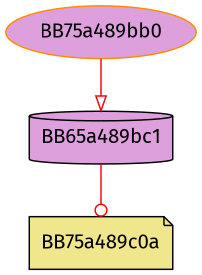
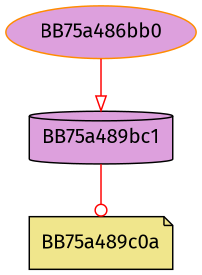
node "BB75a489bb0": label "BB75a489bb0" -> "BB75a486bb0"
node "BB65a489bc1": label "BB65a489bc1" -> "BB75a489bc1"
